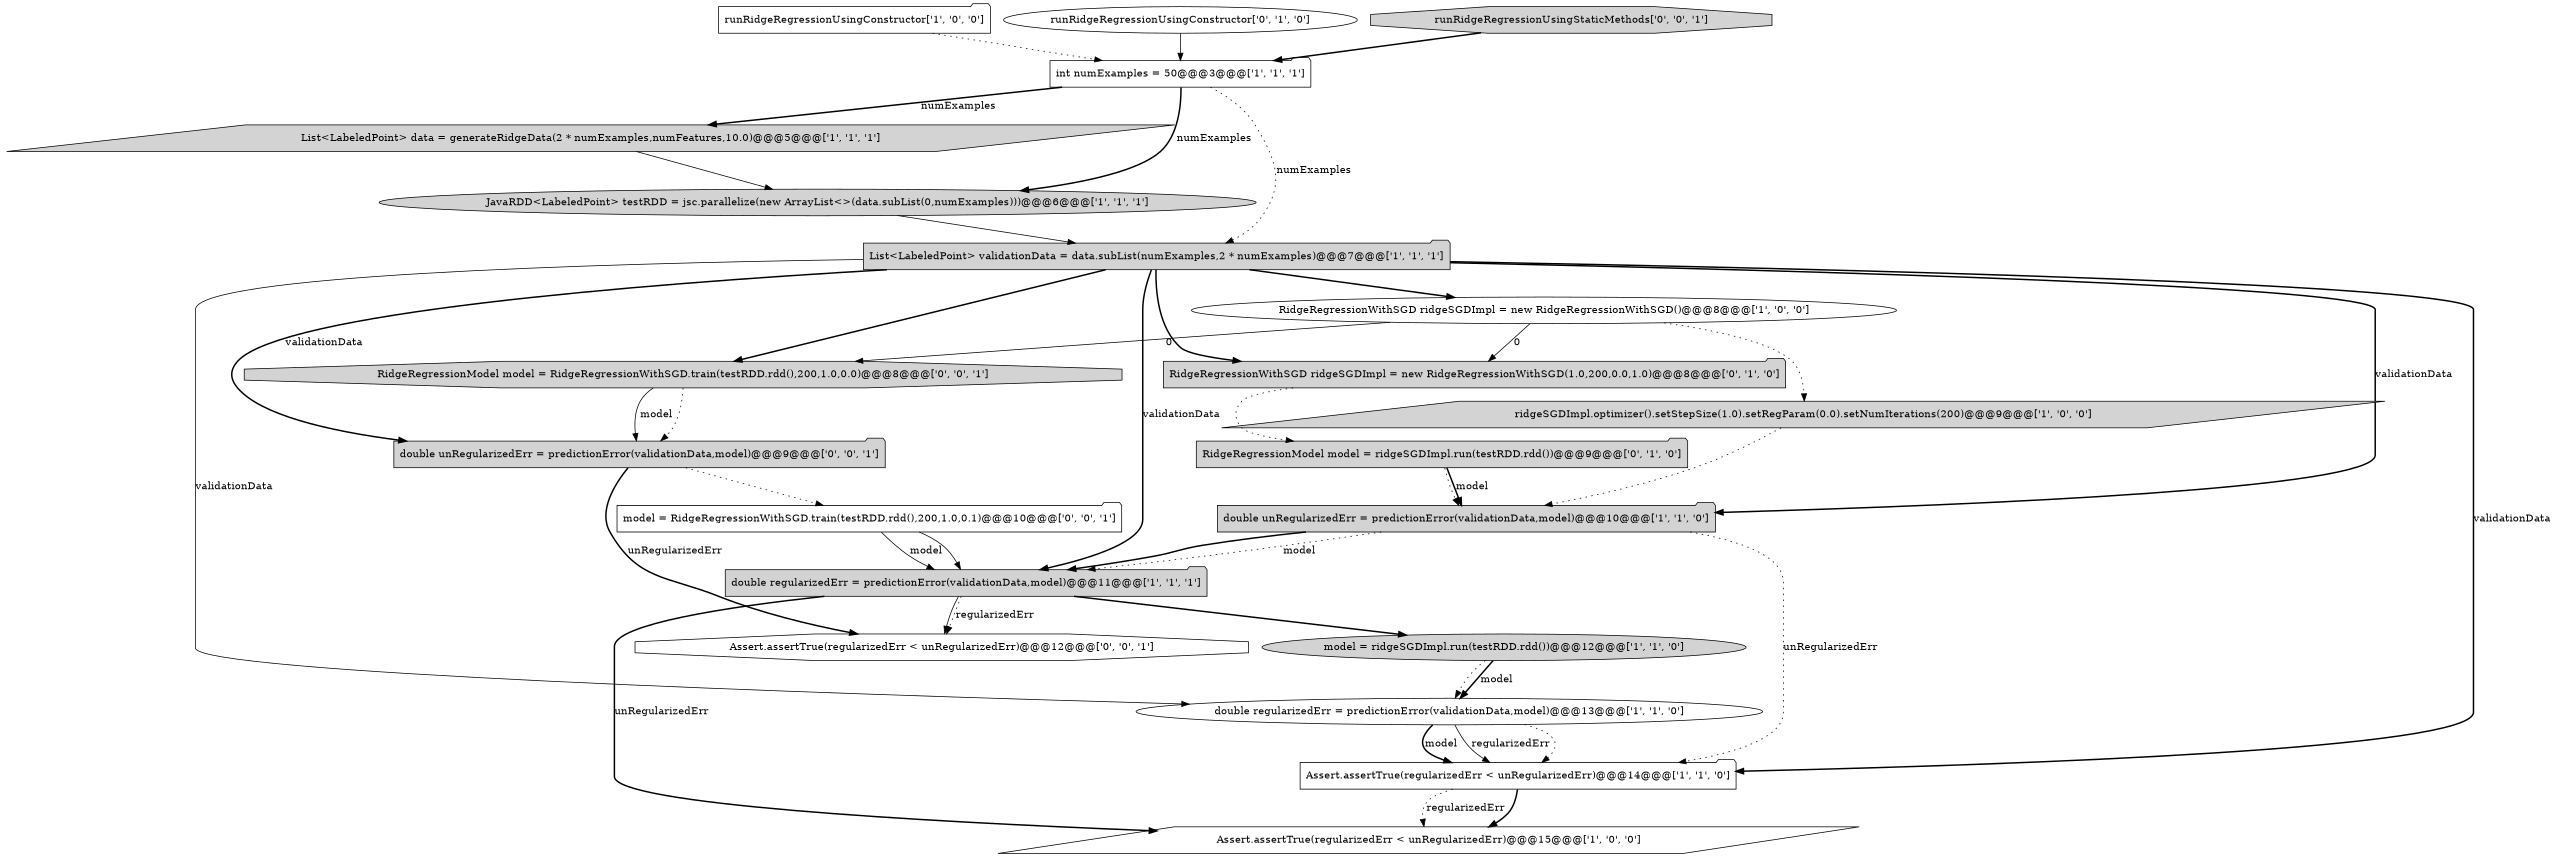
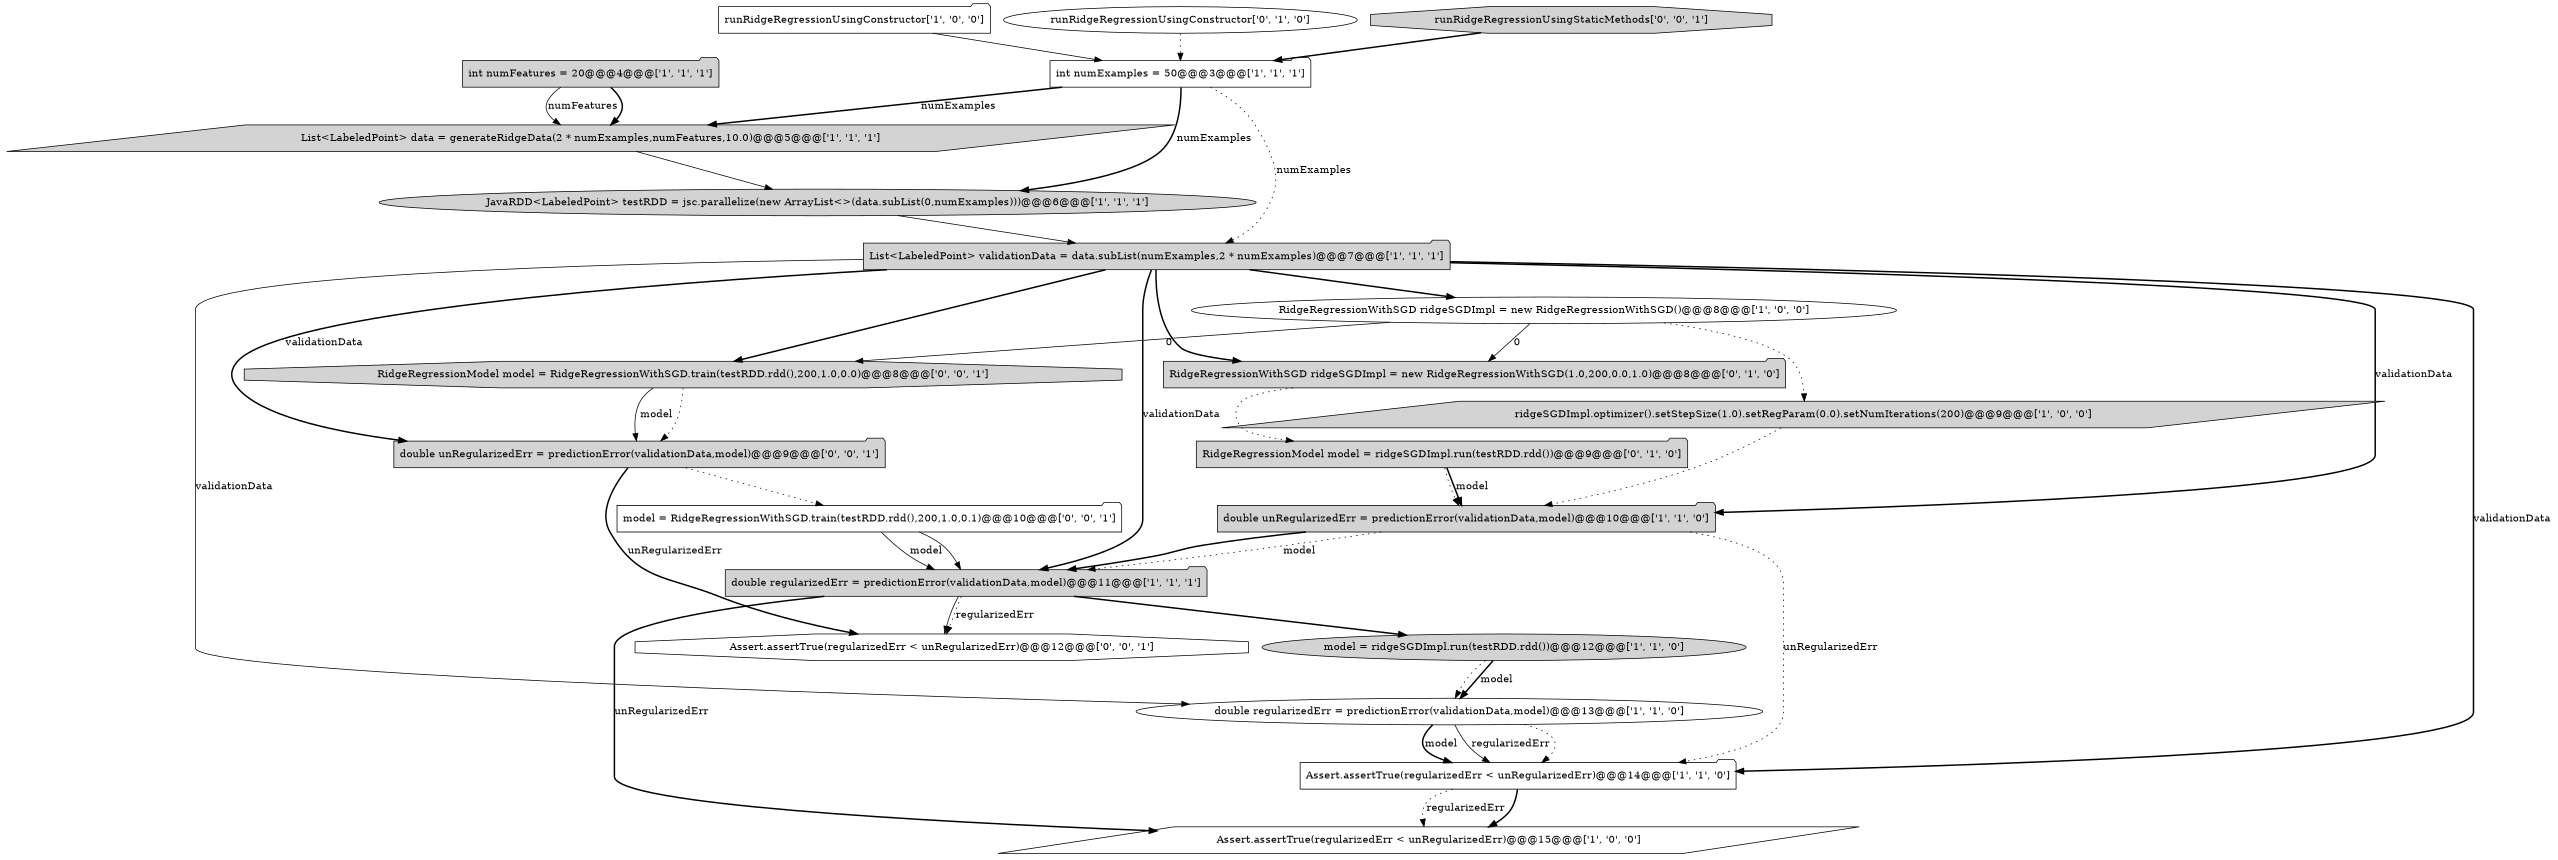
edge "runRidgeRegressionUsingConstructor['0', '1', '0']" -> "int numExamples = 50@@@3@@@['1', '1', '1']": style solid -> dotted
edge "runRidgeRegressionUsingConstructor['1', '0', '0']" -> "int numExamples = 50@@@3@@@['1', '1', '1']": style dotted -> solid
node "int numFeatures = 20@@@4@@@['1', '1', '1']": added
